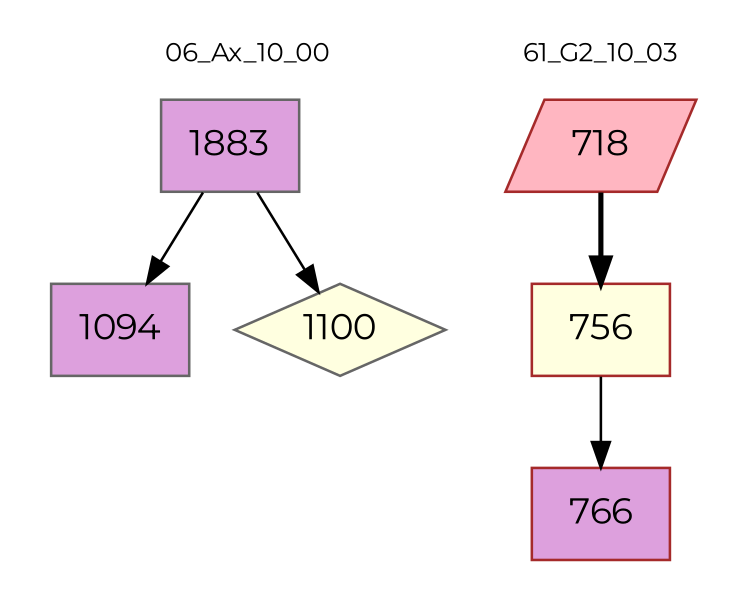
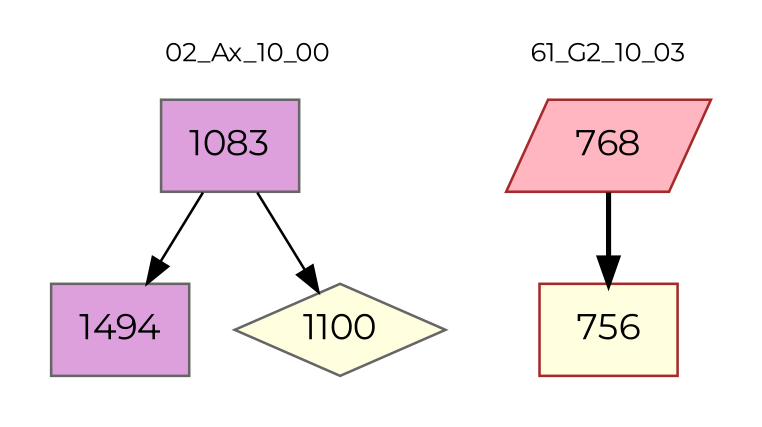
cluster "06_Ax_10_00": label "06_Ax_10_00" -> "02_Ax_10_00"
node "1883": label "1883" -> "1083"
node "718": label "718" -> "768"
node "1094": label "1094" -> "1494"
node "766": removed
